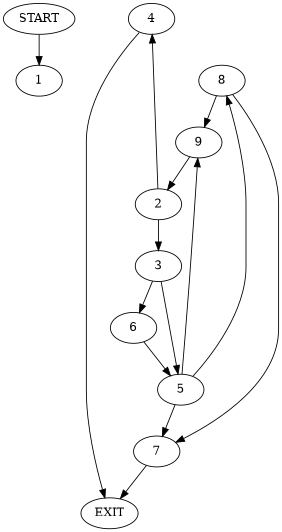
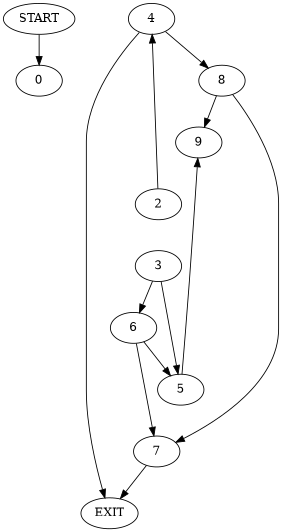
node "1": label "1" -> "0"
edge "9" -> "2": removed
edge "2" -> "3": removed
edge "5" -> "8": now "4" -> "8"
edge "5" -> "7": now "6" -> "7"
